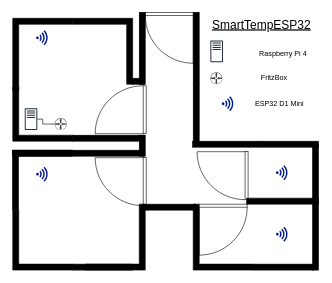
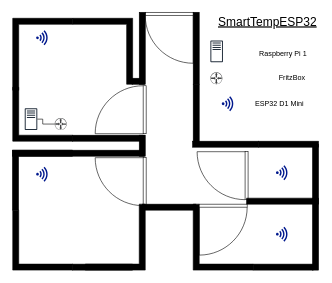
node "SmartTempESP32": moved (262, 24) -> (268, 21)
node "Raspberry Pi 4": label "Raspberry Pi 4" -> "Raspberry Pi 1"
node "FritzBox": moved (274, 78) -> (292, 78)
